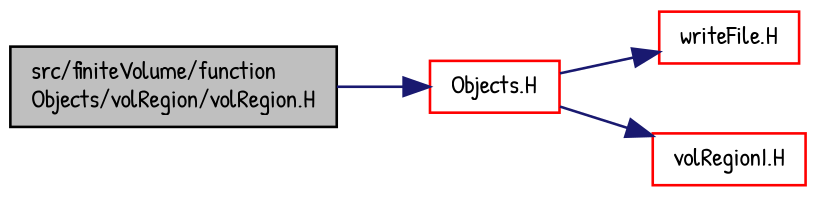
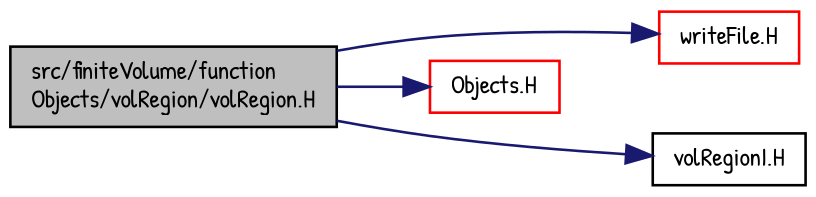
edge "Objects.H" -> "writeFile.H": now "src/finiteVolume/function Objects/volRegion/volRegion.H" -> "writeFile.H"
edge "Objects.H" -> "volRegionI.H": now "src/finiteVolume/function Objects/volRegion/volRegion.H" -> "volRegionI.H"
node "volRegionI.H": color red -> black
